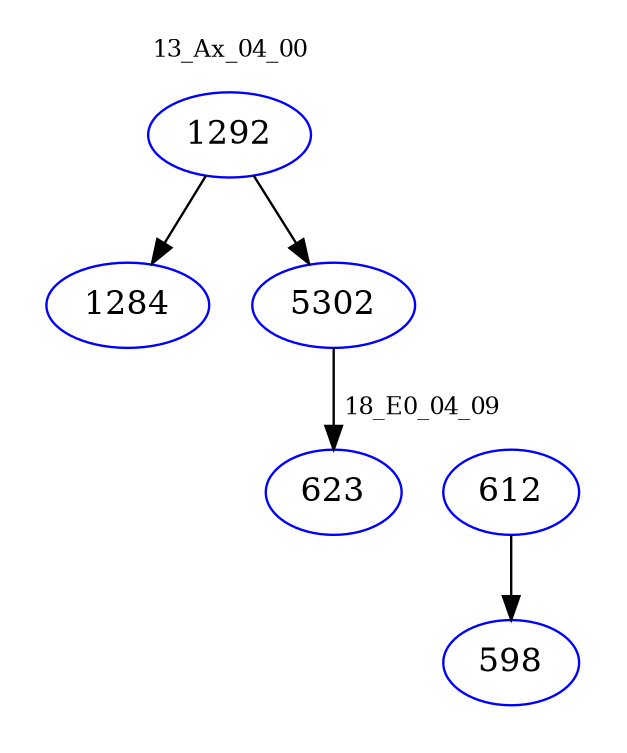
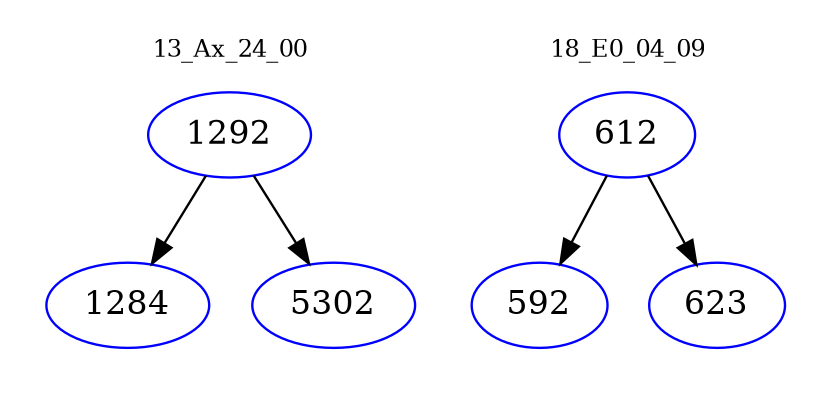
cluster "13_Ax_04_00": label "13_Ax_04_00" -> "13_Ax_24_00"
edge "5302" -> "623": now "612" -> "623"
node "598": label "598" -> "592"
